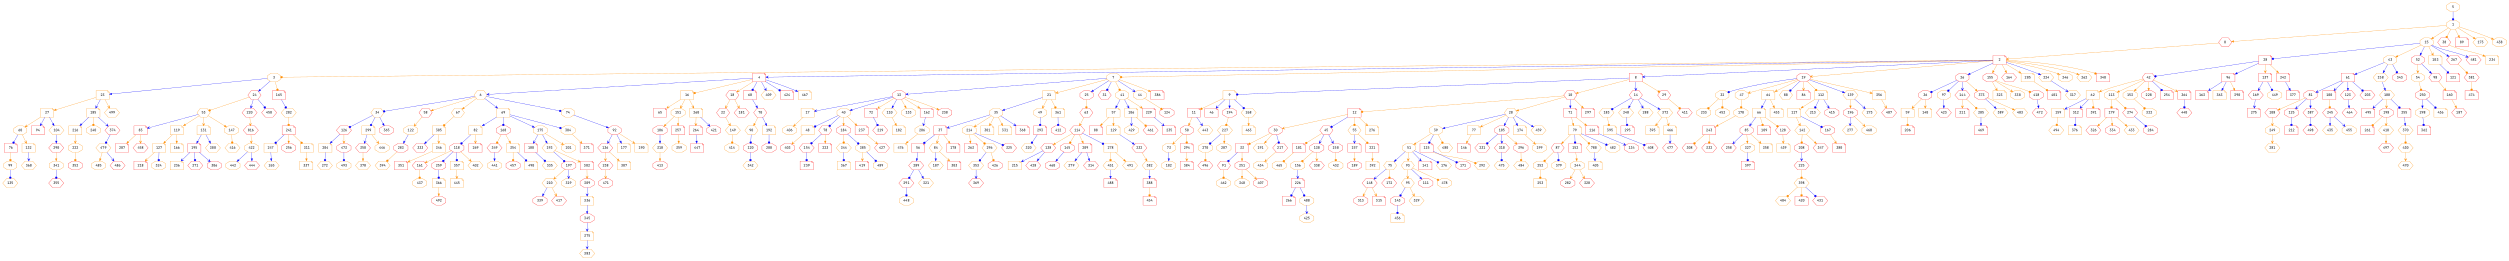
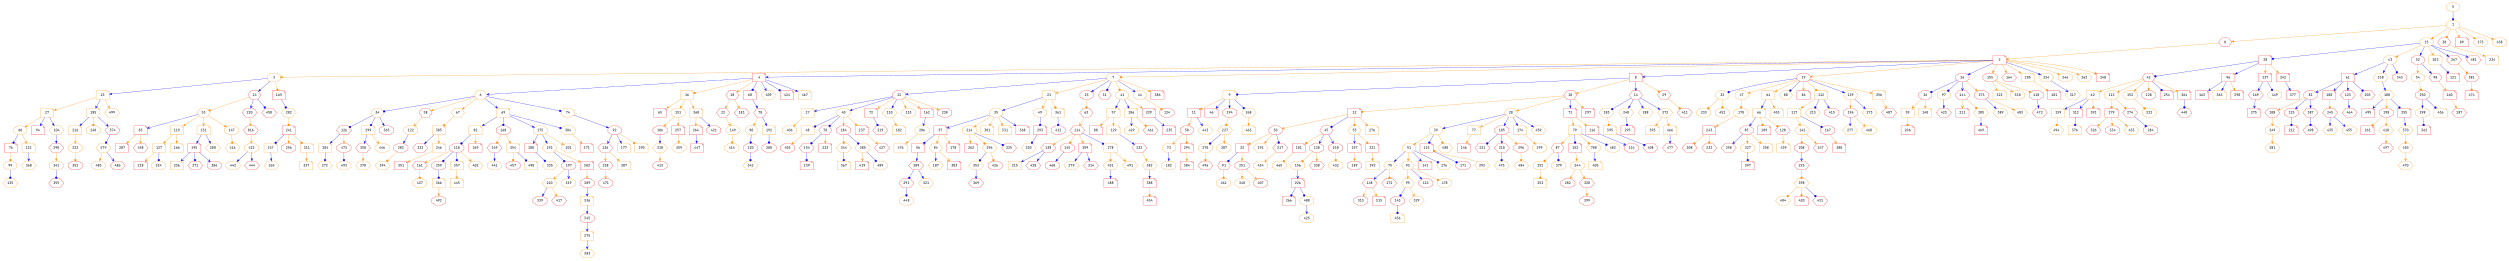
edge "92" -> "190": arrowhead vee -> dot
edge "115" -> "292": reversed
node "399": added
